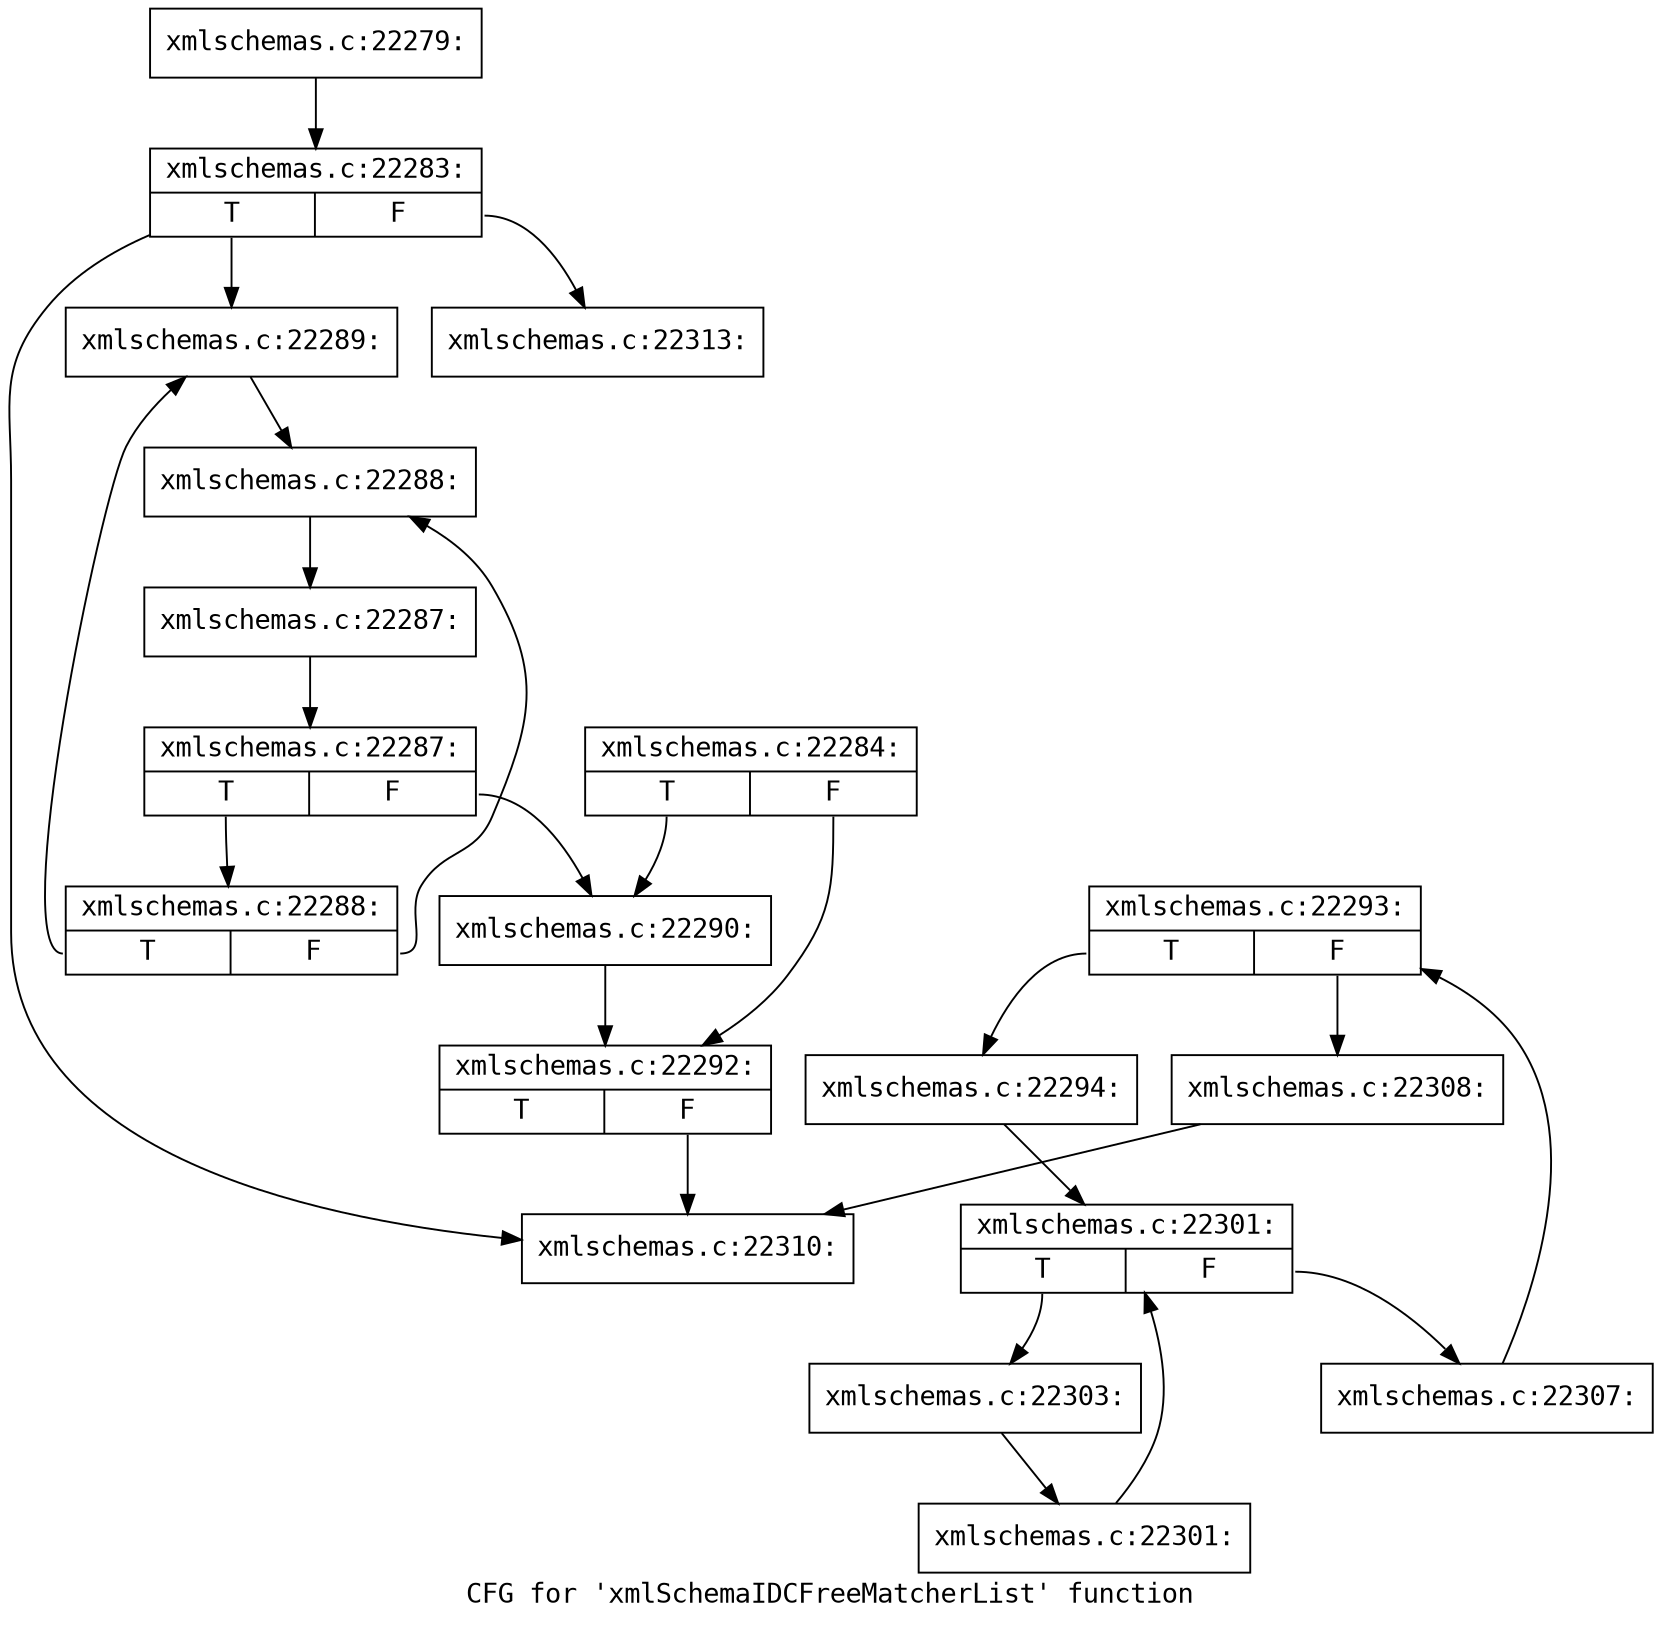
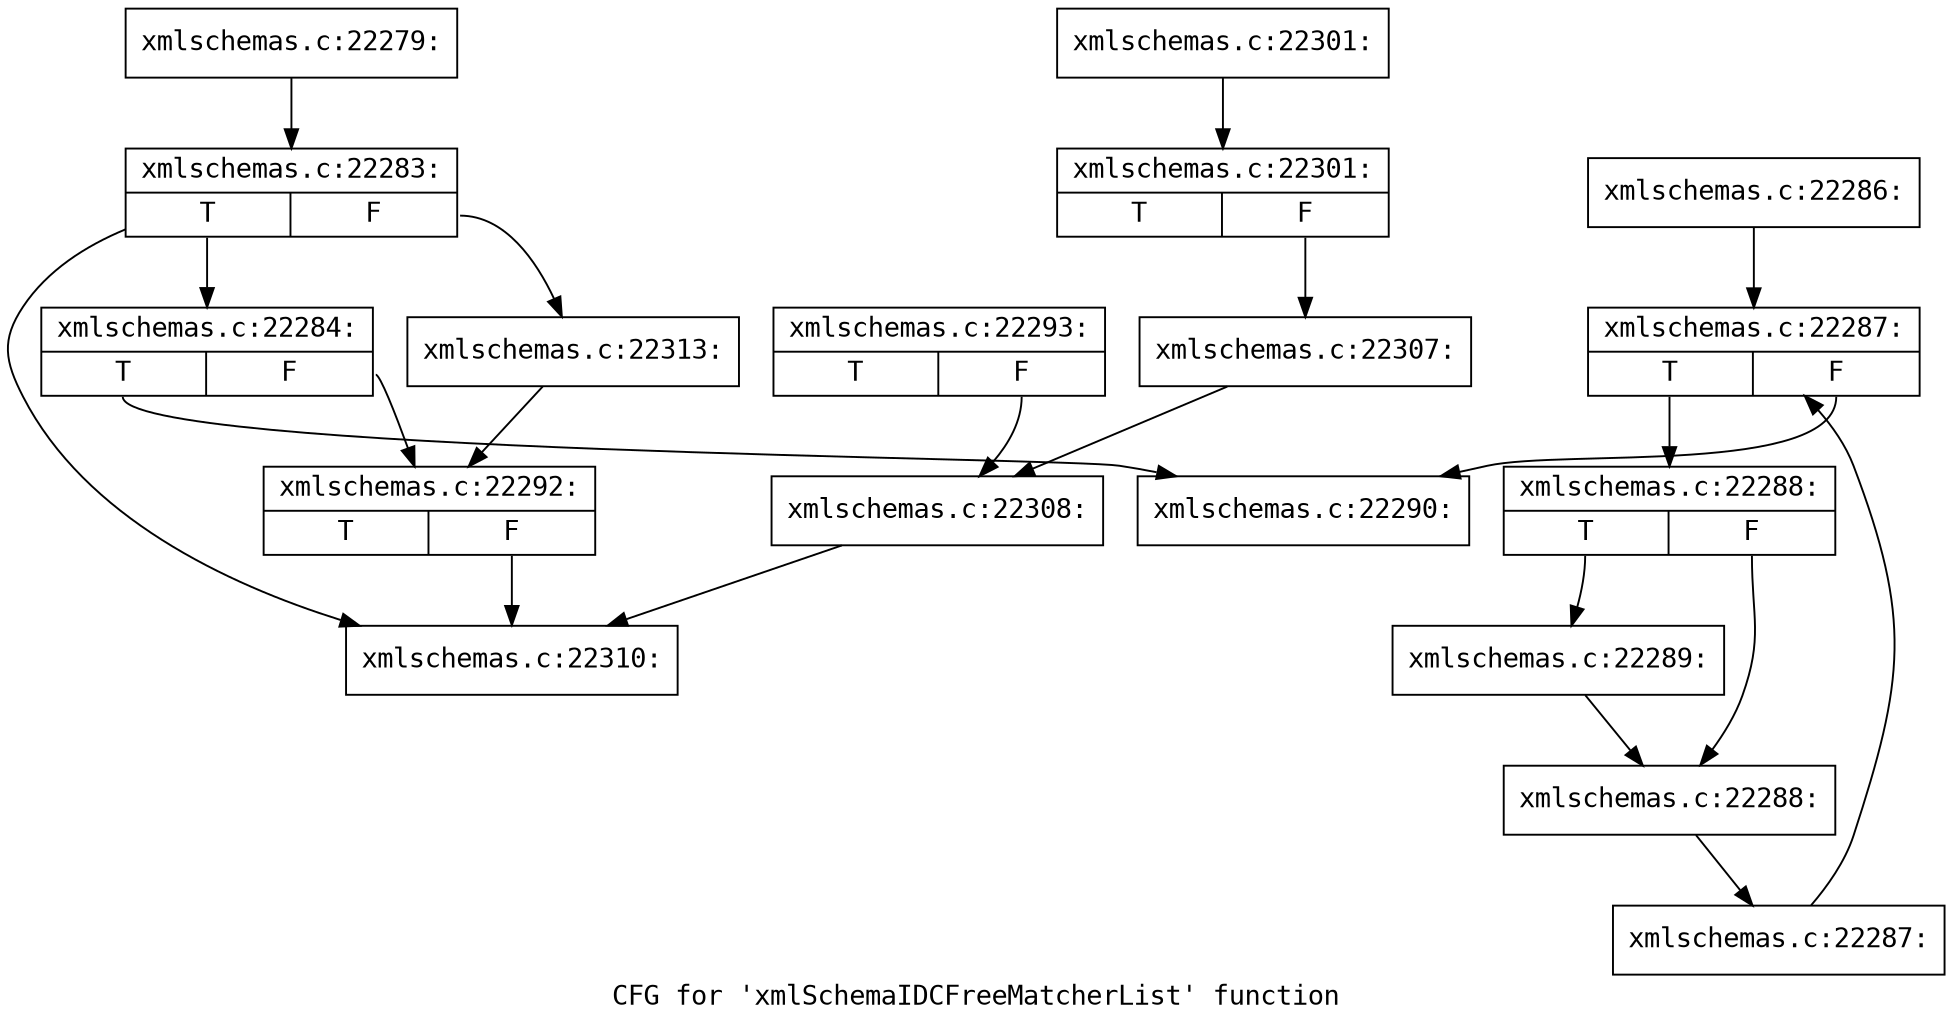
node "xmlschemas.c:22286:": added
edge "xmlschemas.c:22283:" -> "xmlschemas.c:22289:": now "xmlschemas.c:22283:" -> "xmlschemas.c:22284:"
edge "xmlschemas.c:22290:" -> "xmlschemas.c:22292:": now "xmlschemas.c:22313:" -> "xmlschemas.c:22292:"
node "xmlschemas.c:22294:": removed
edge "xmlschemas.c:22307:" -> "xmlschemas.c:22293:": now "xmlschemas.c:22307:" -> "xmlschemas.c:22308:"
node "xmlschemas.c:22303:": removed
